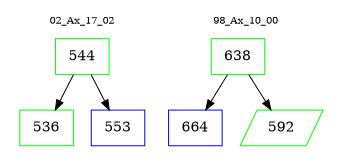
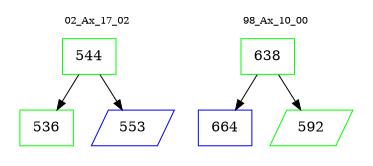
node "553": shape box -> parallelogram
